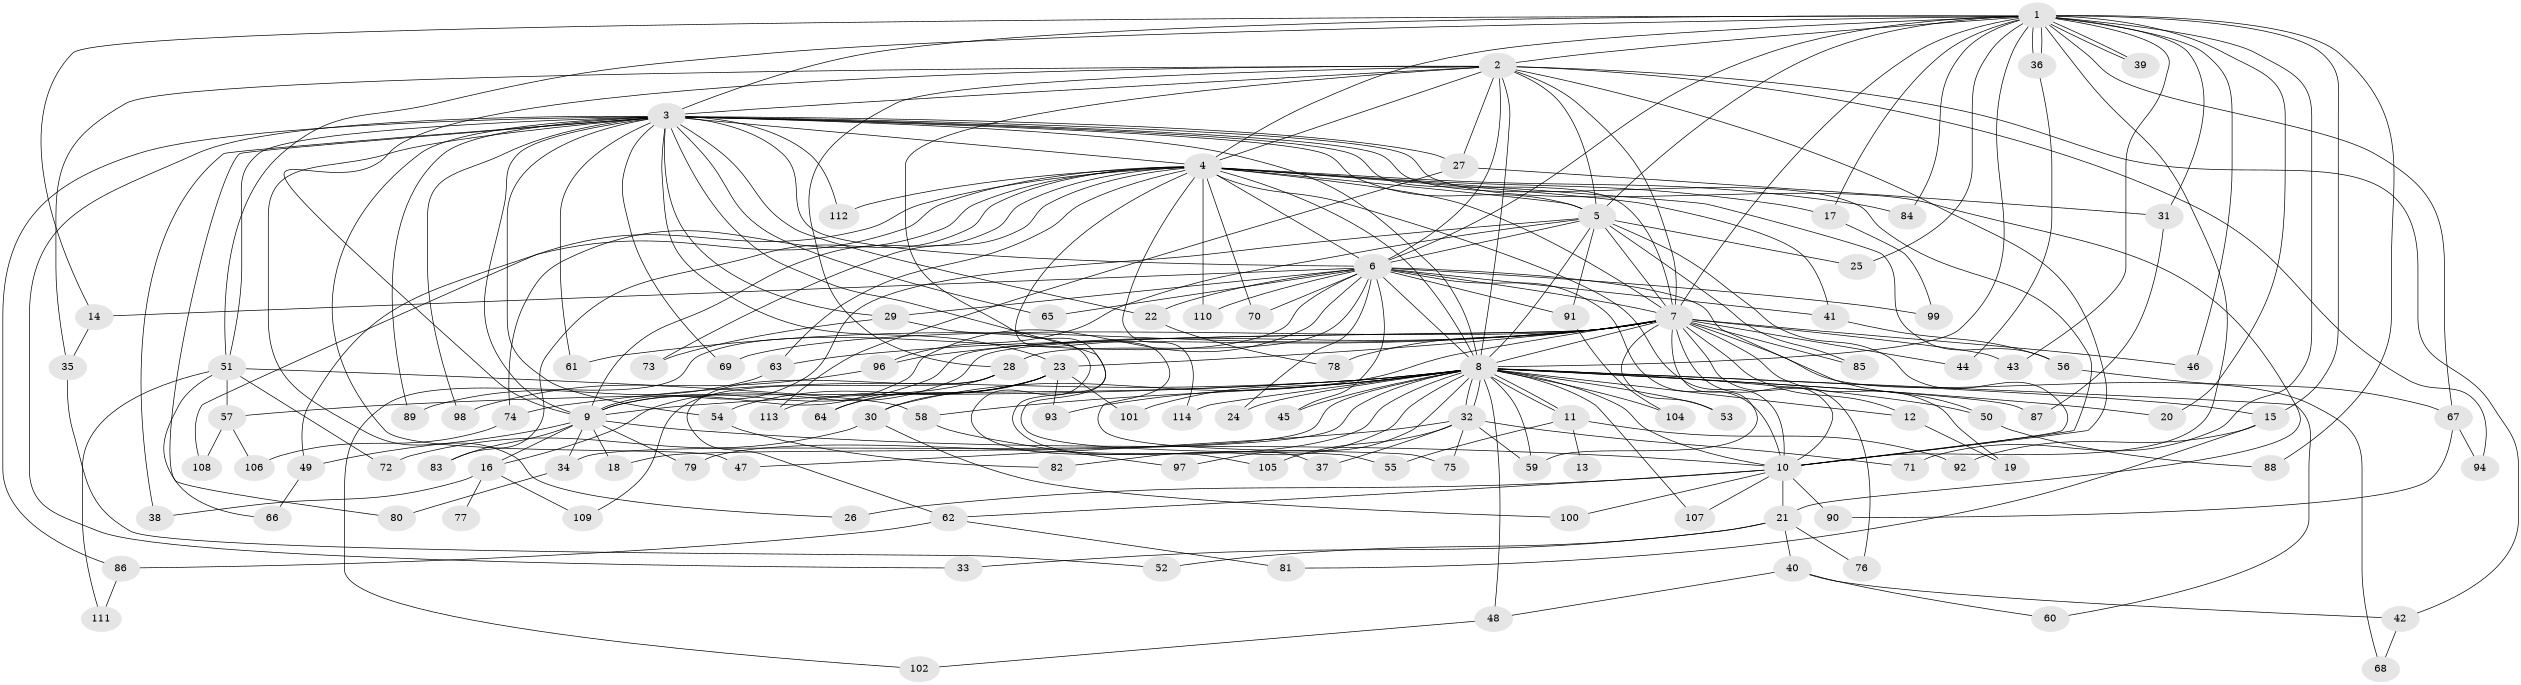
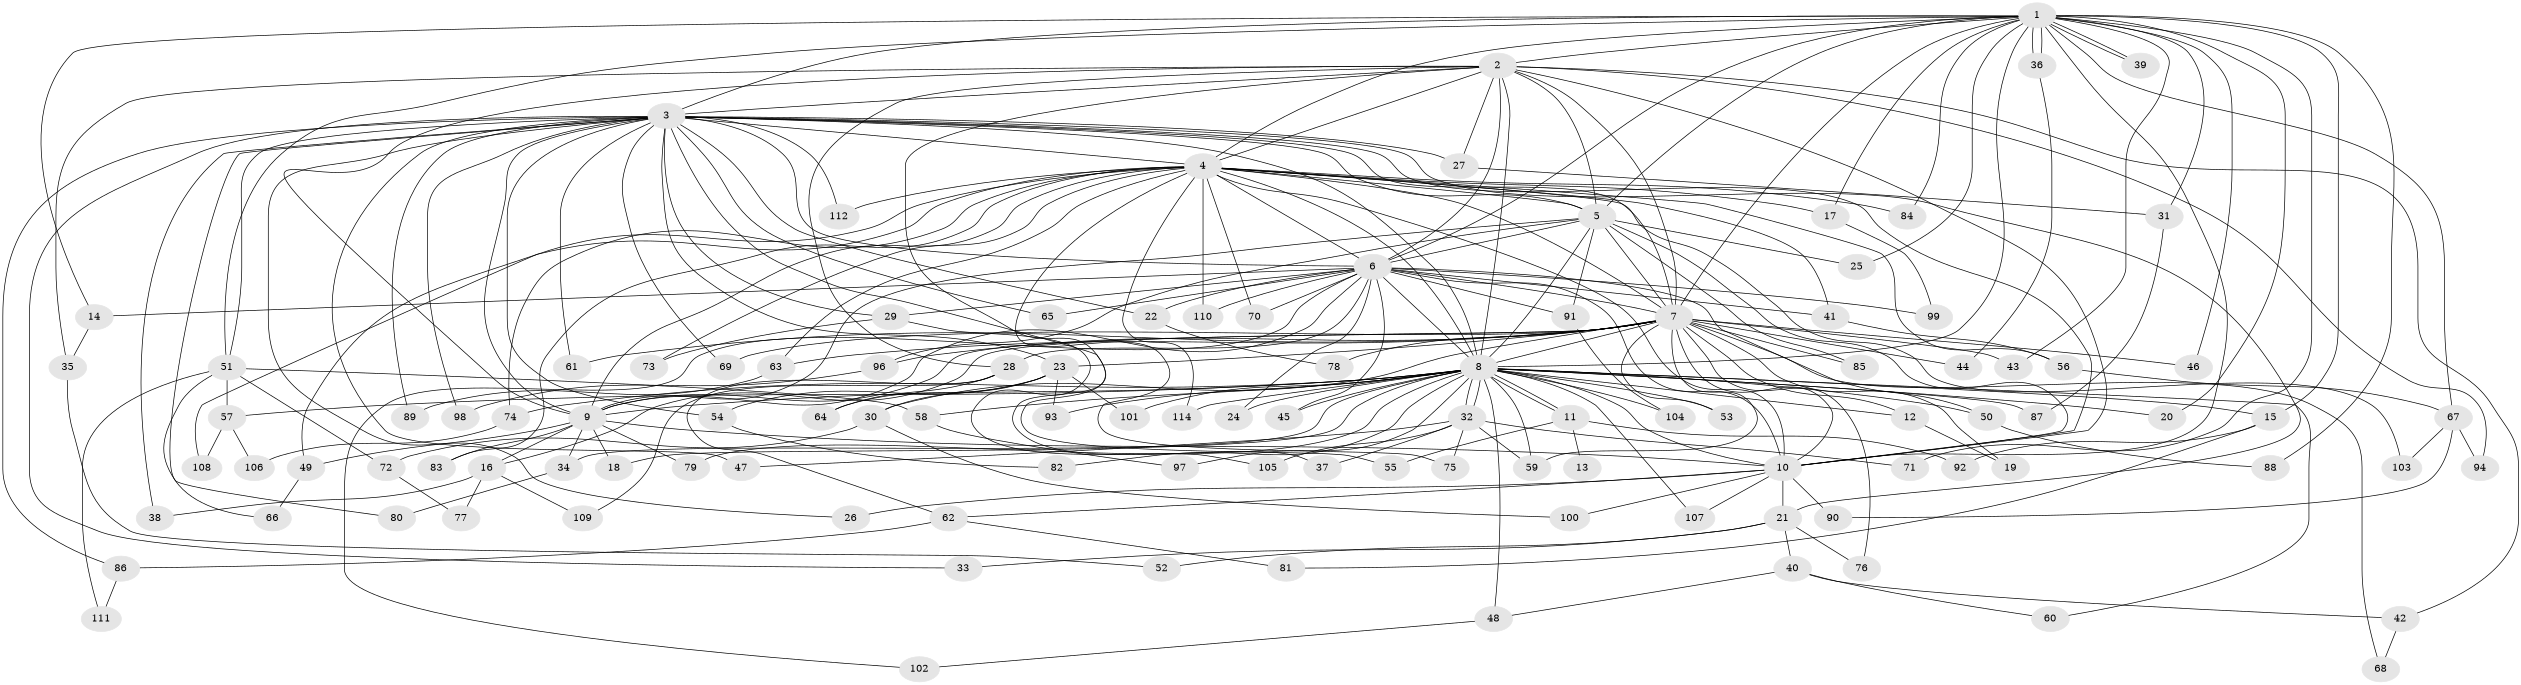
node "113": removed
node "103": added
edge "72" -- "77": added
